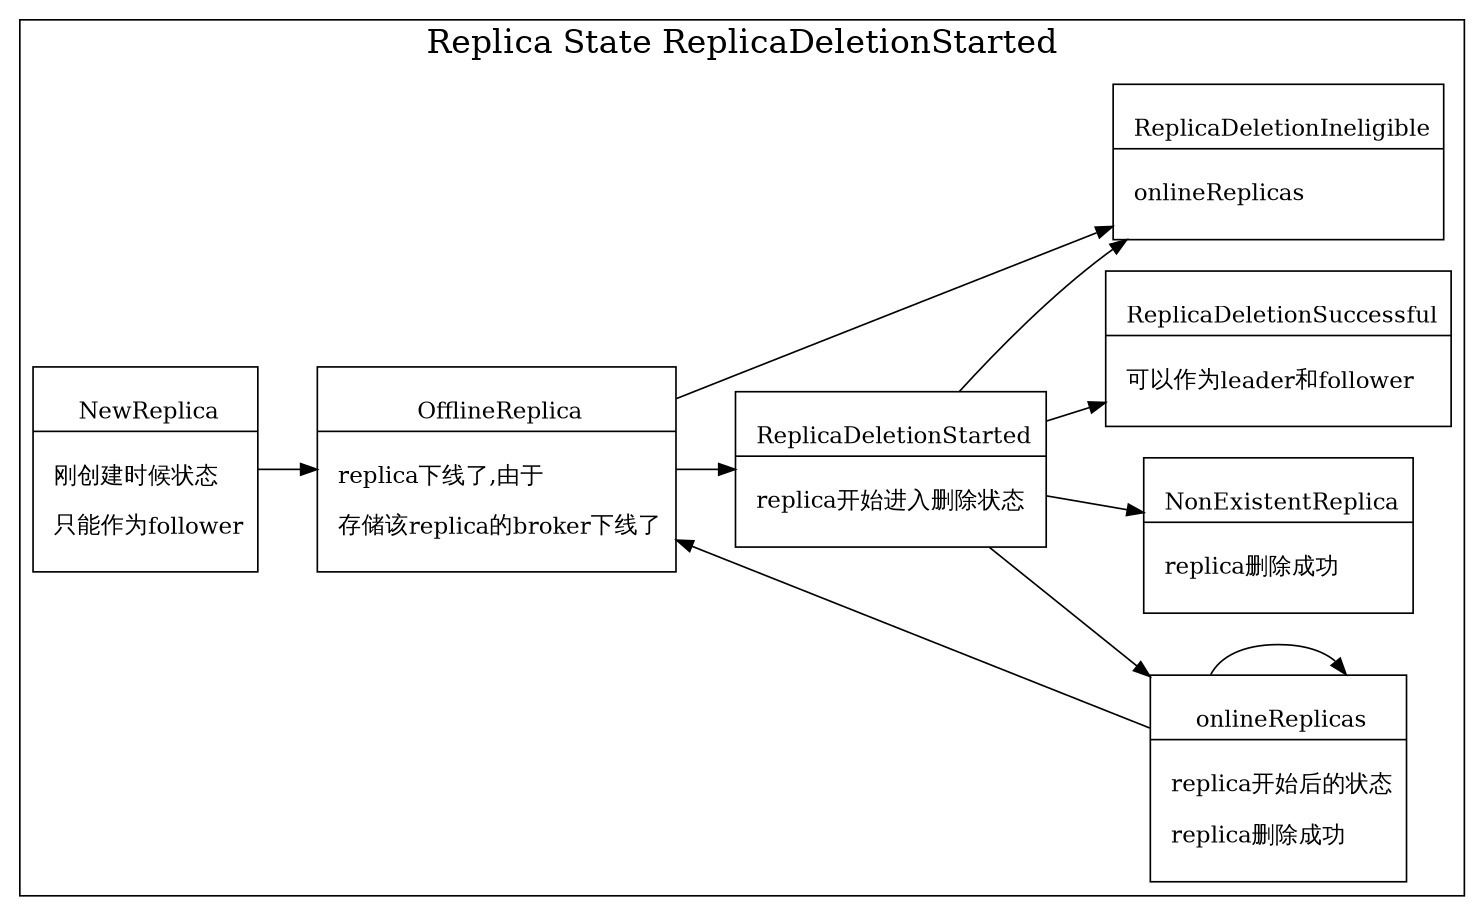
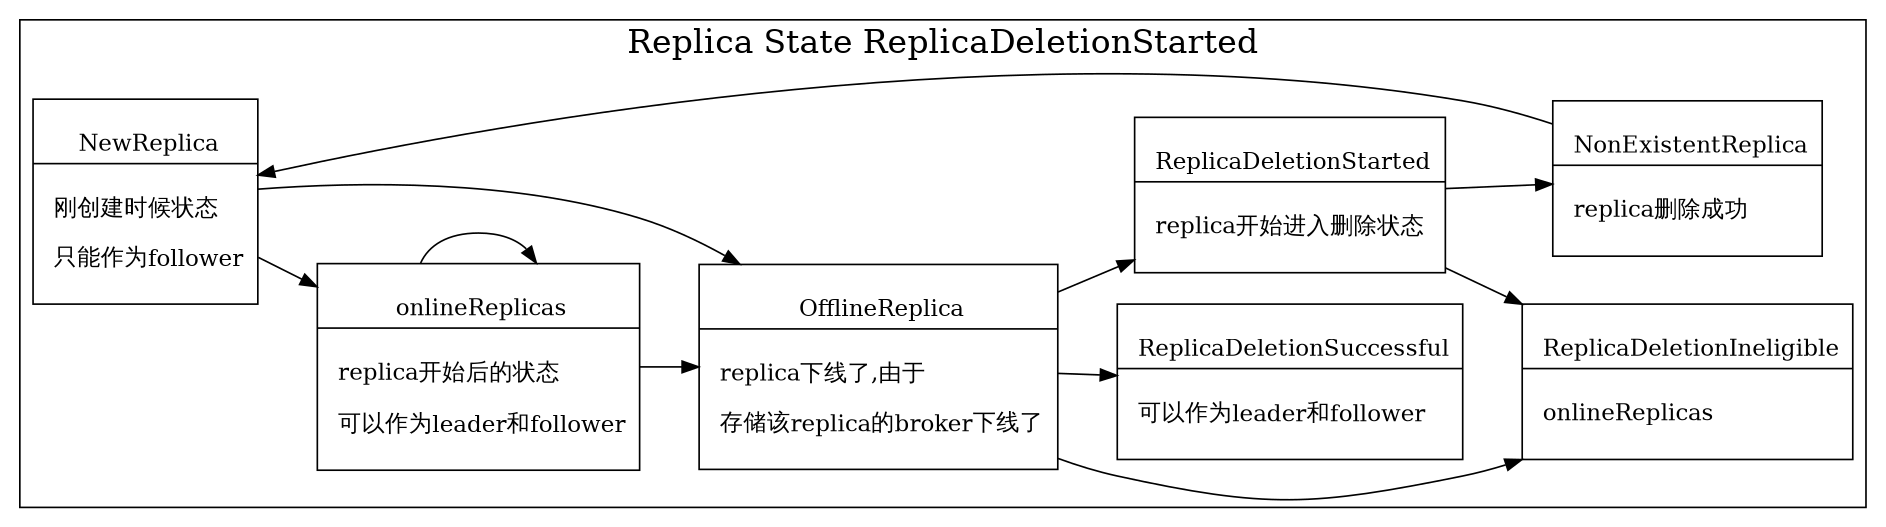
edge "NonExistentReplica" -> "NewReplica": added
edge "ReplicaDeletionStarted" -> "ReplicaDeletionSuccessful": now "OfflineReplica" -> "ReplicaDeletionSuccessful"
edge "ReplicaDeletionStarted" -> "onlineReplicas": now "NewReplica" -> "onlineReplicas"
node "onlineReplicas": text "replica删除成功" -> "可以作为leader和follower"
